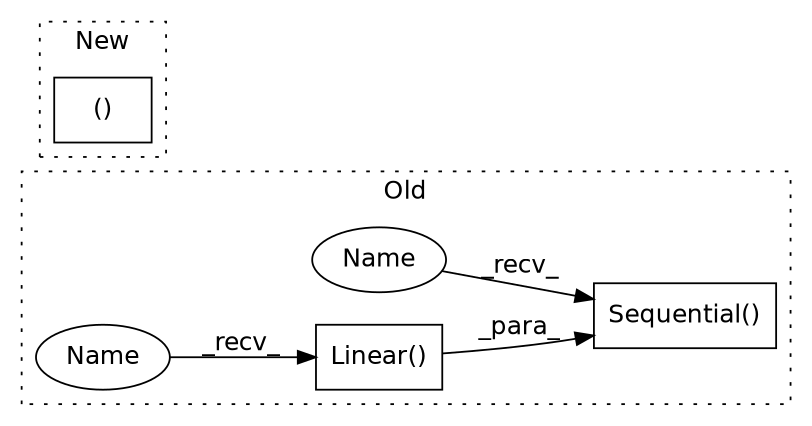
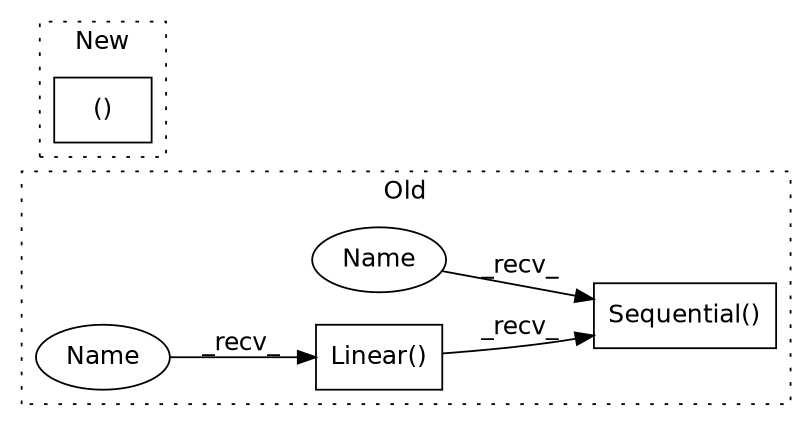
edge "Linear()" -> "Sequential()": label "_para_" -> "_recv_"
